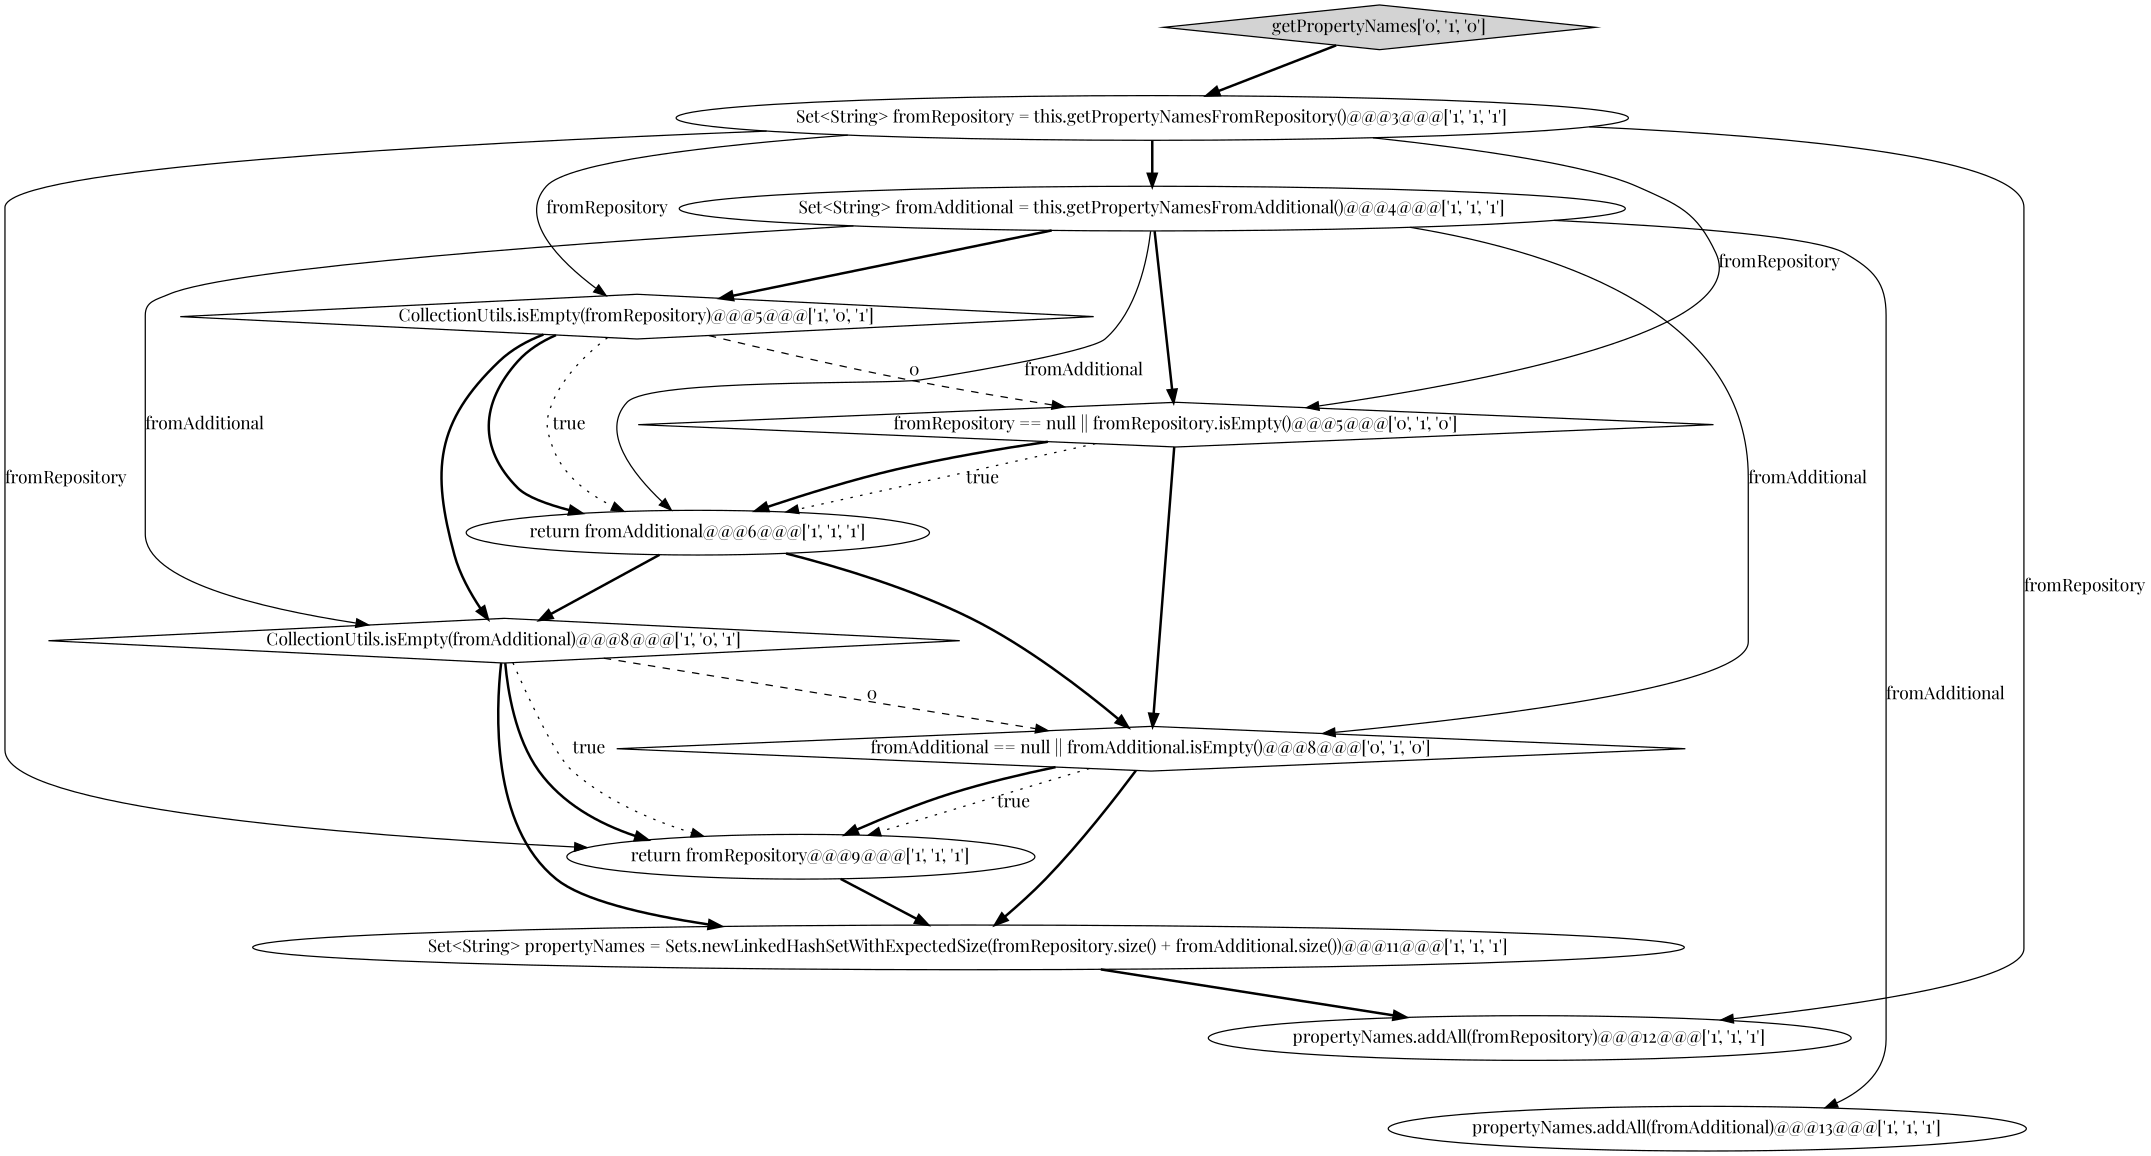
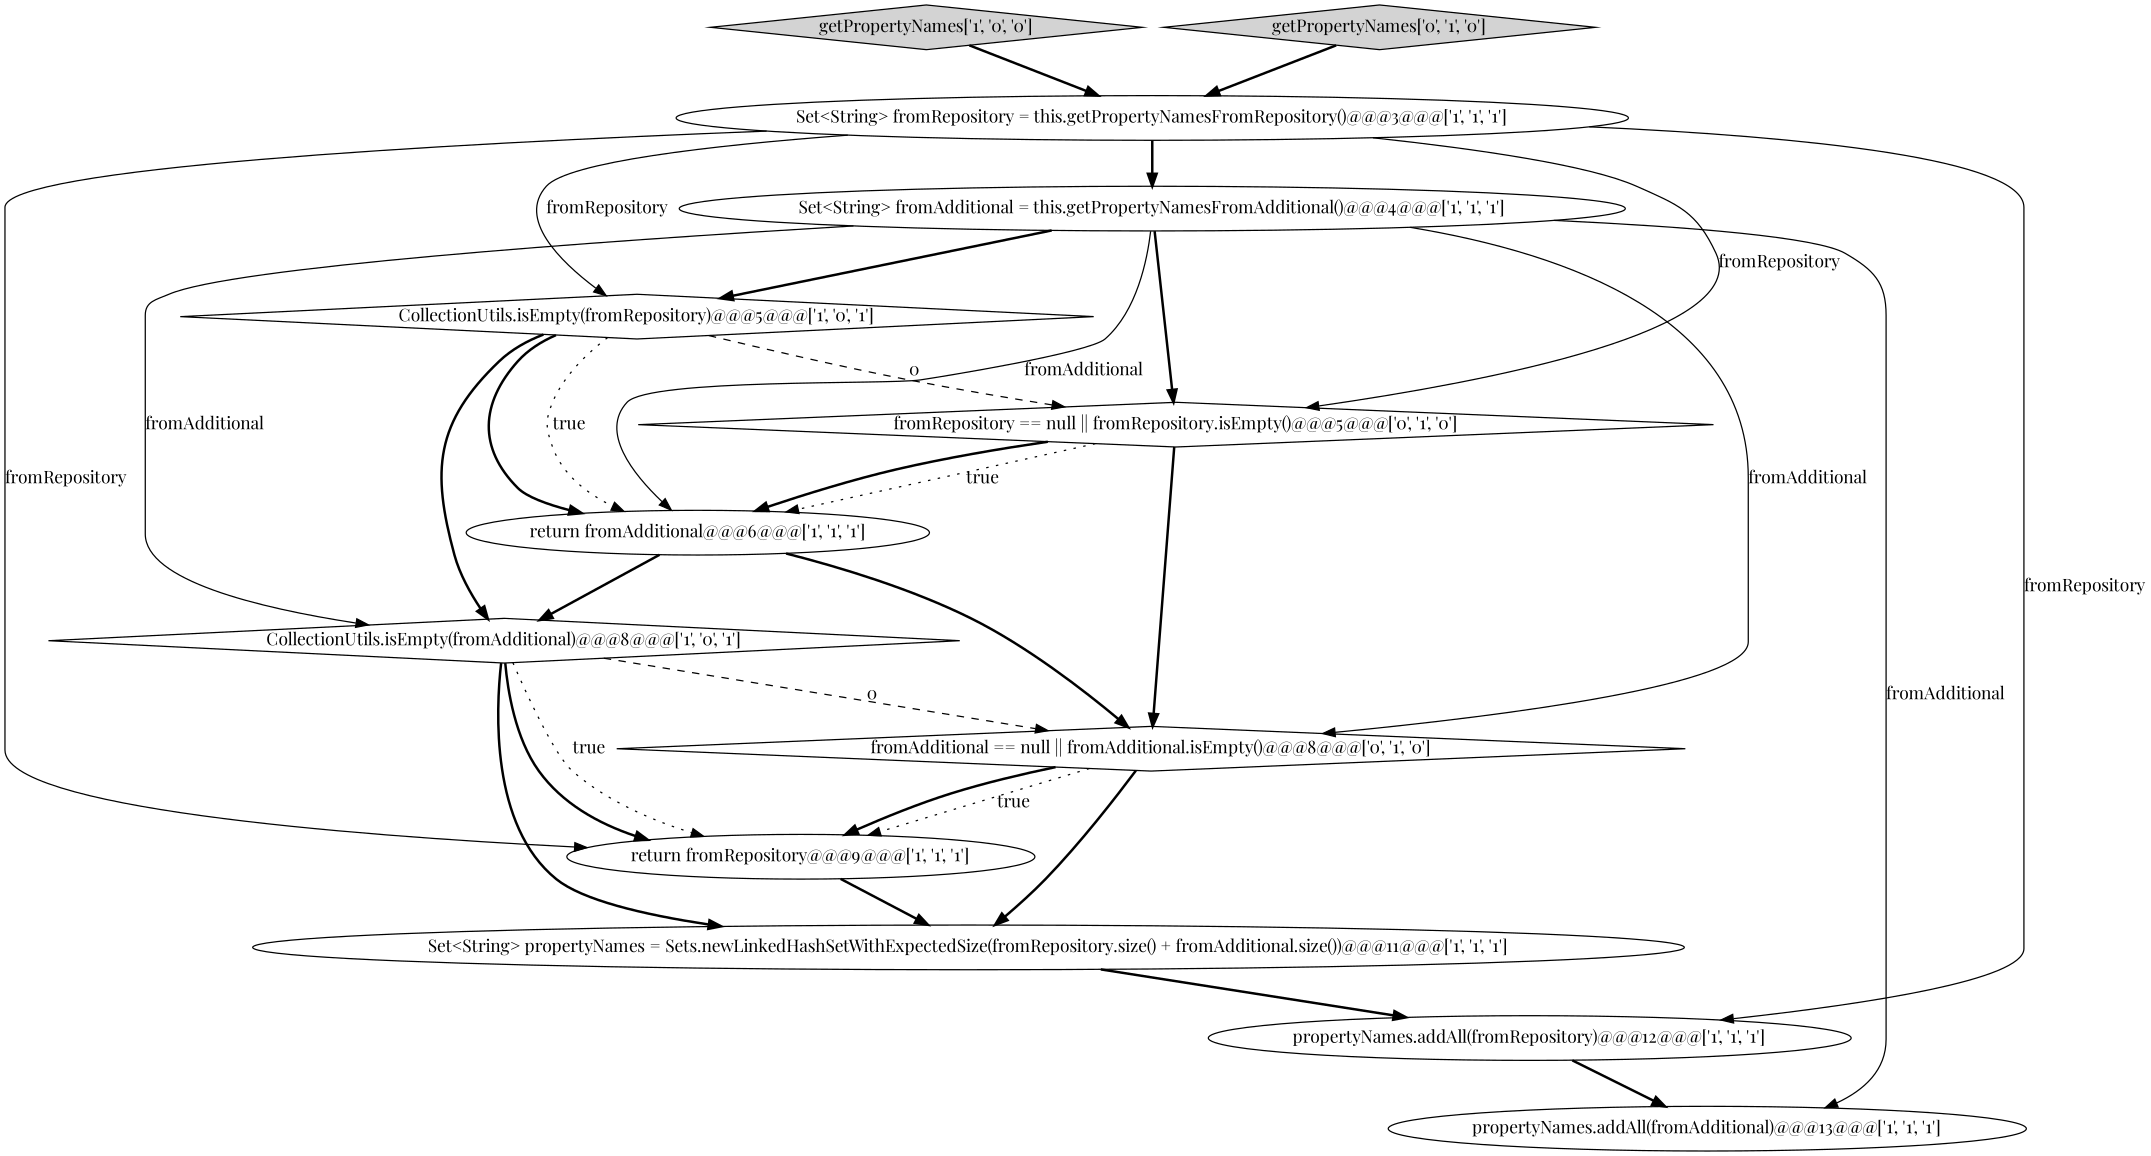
node "getPropertyNames['1', '0', '0']": added
edge "propertyNames.addAll(fromRepository)@@@12@@@['1', '1', '1']" -> "propertyNames.addAll(fromAdditional)@@@13@@@['1', '1', '1']": added
